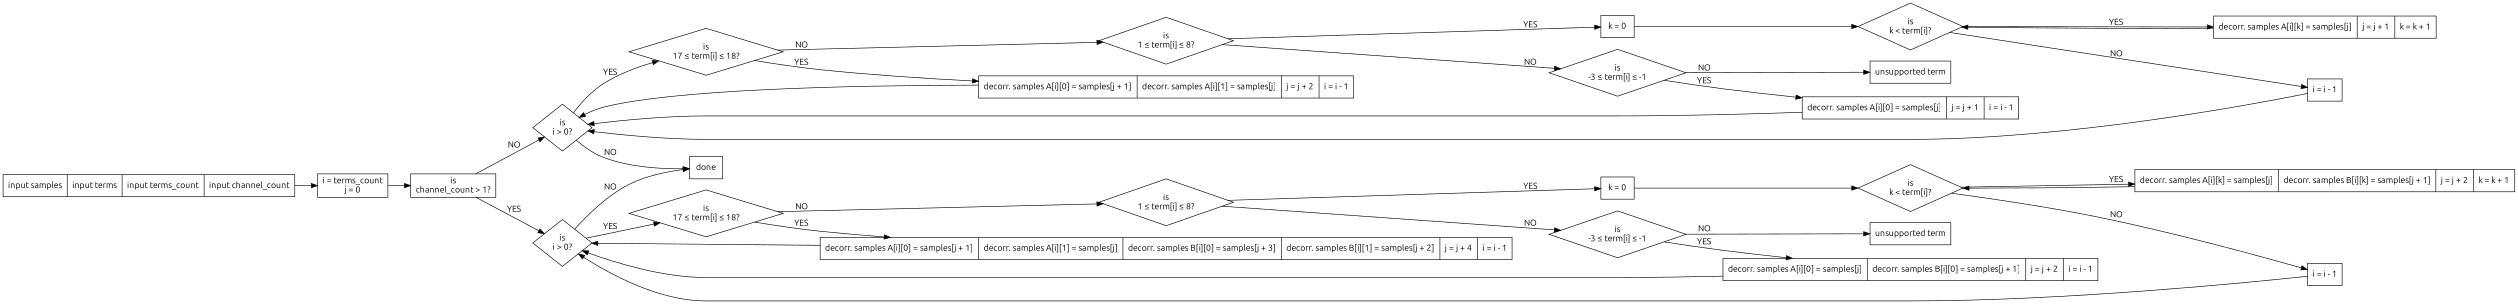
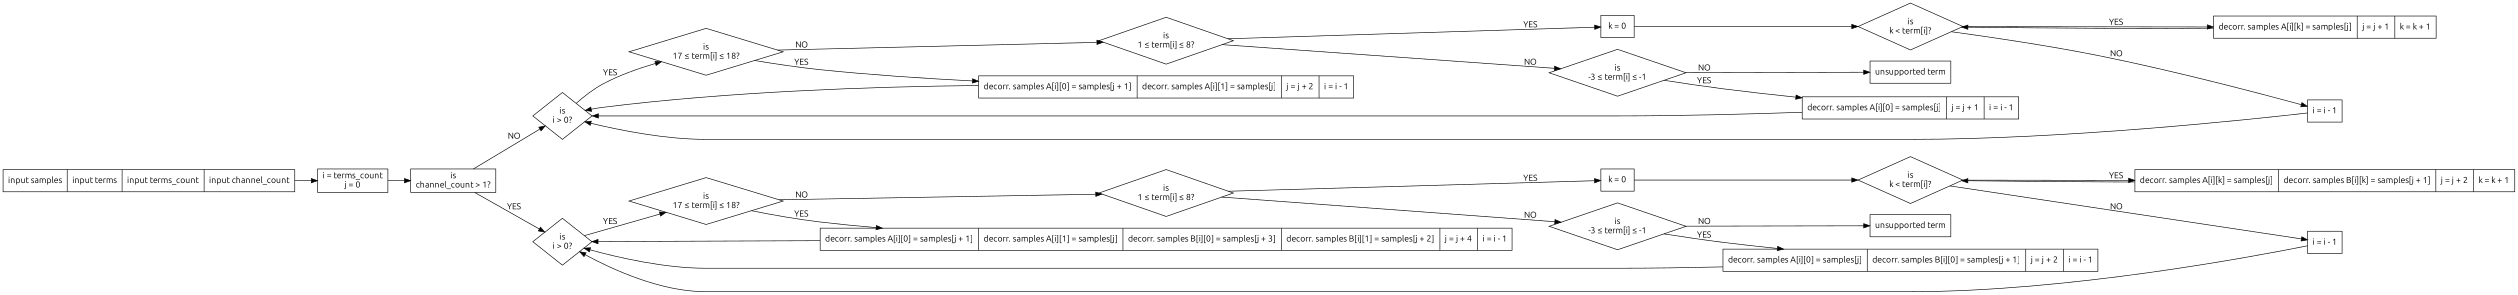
node "done": removed
